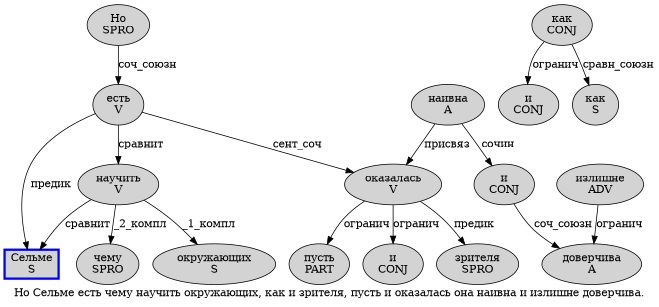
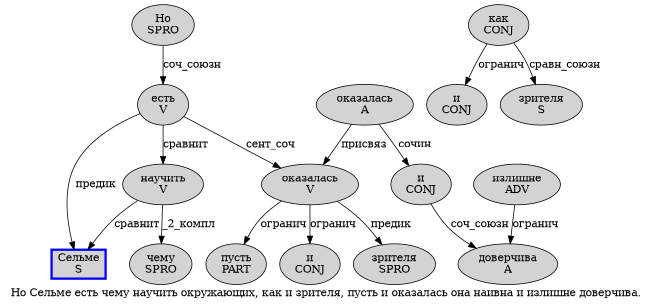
node "наивна A": label "наивна A" -> "оказалась A"
node "как S": label "как S" -> "зрителя S"
node "окружающих S": removed
